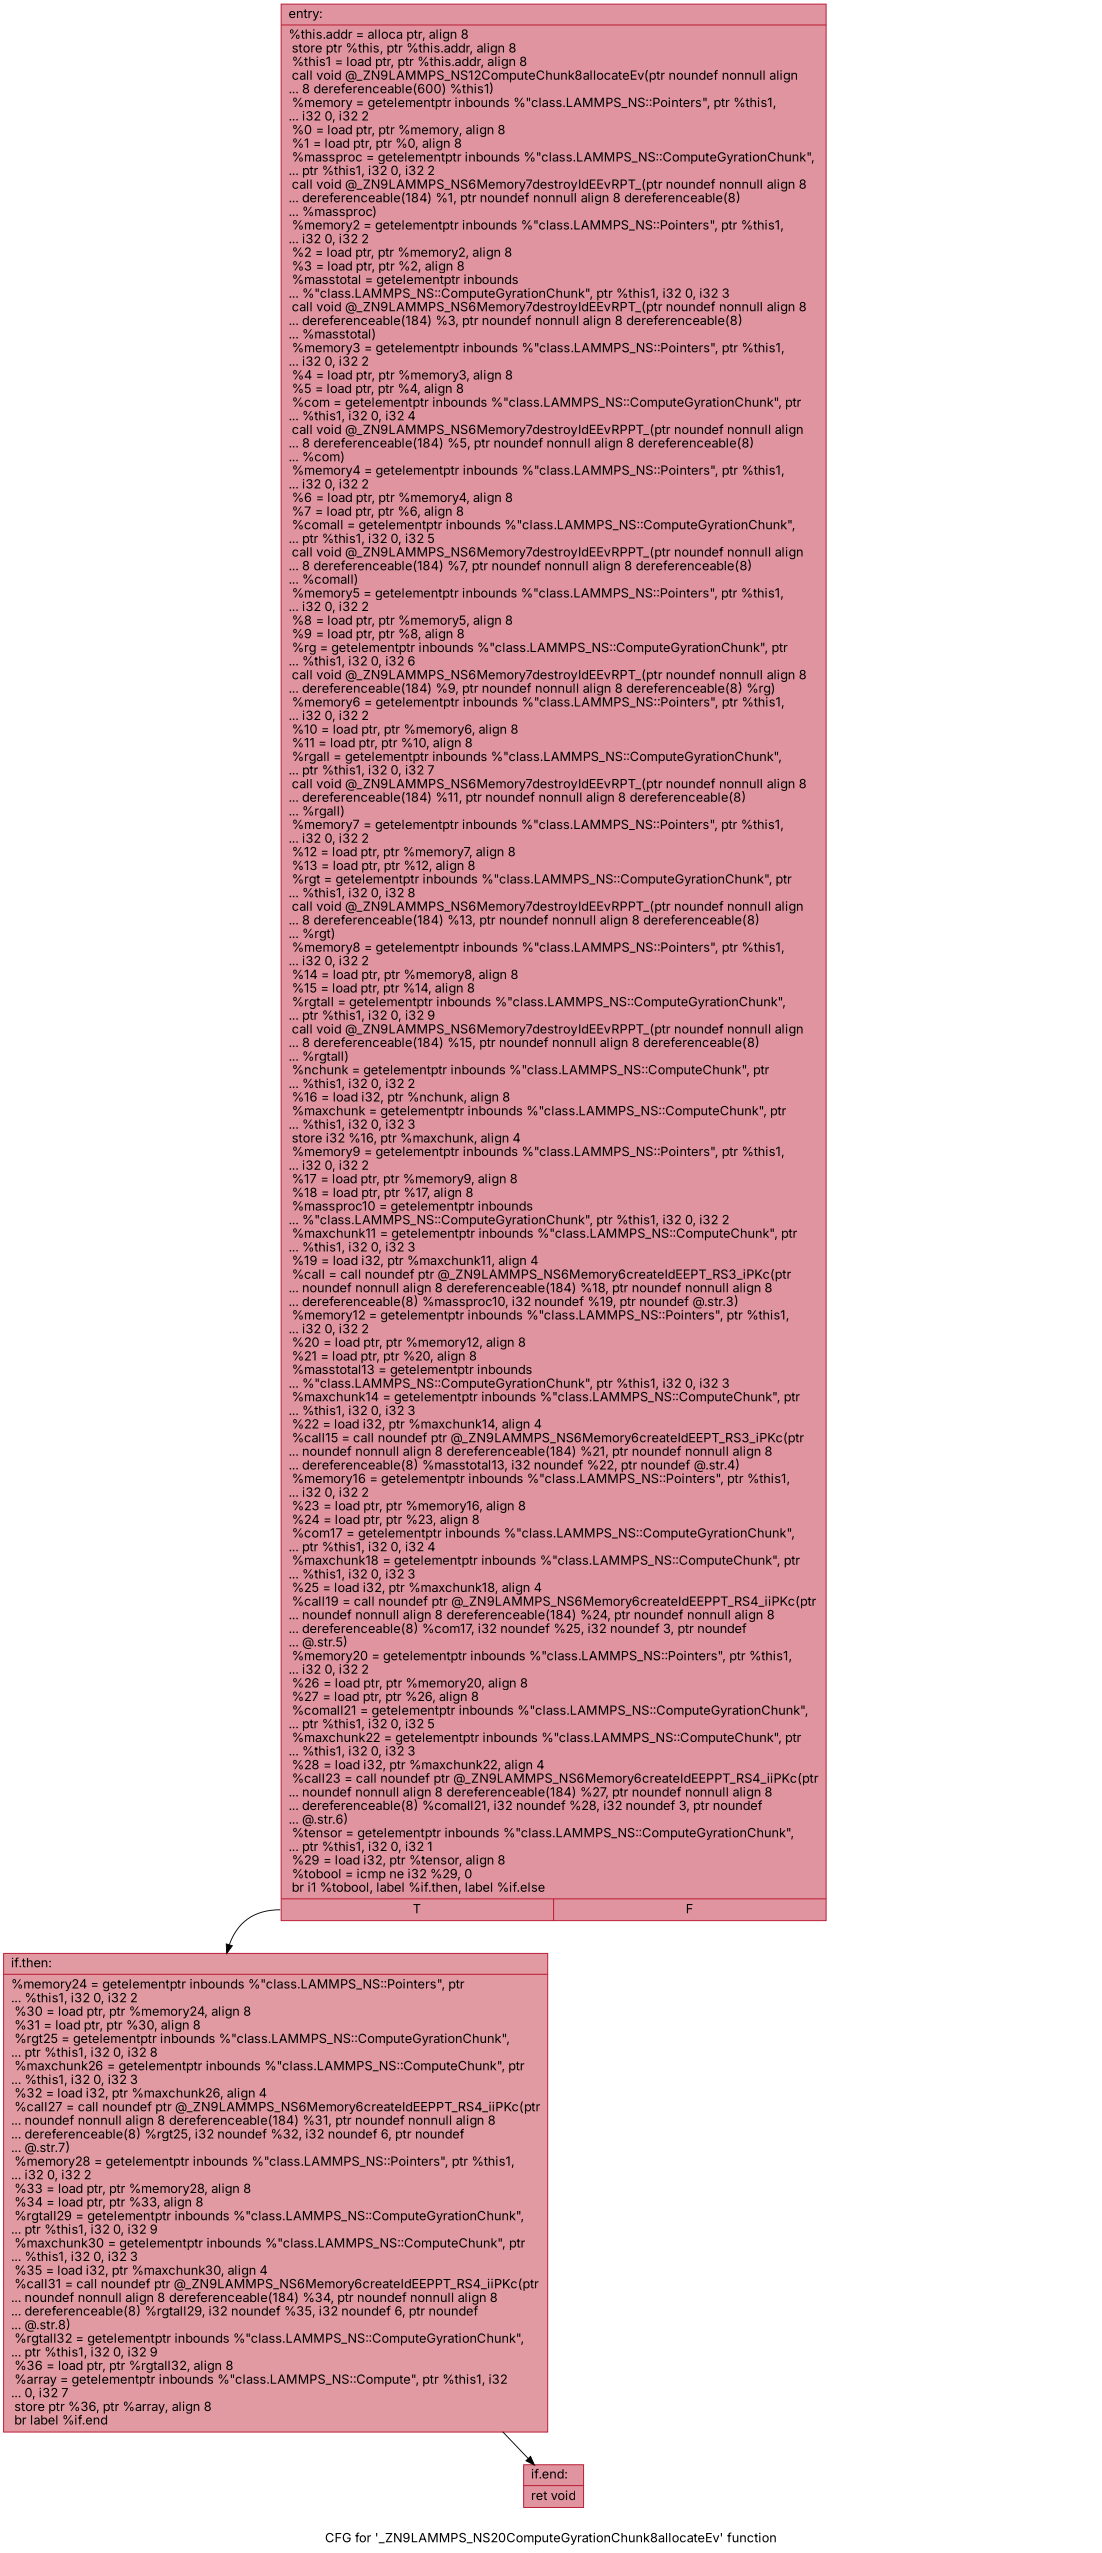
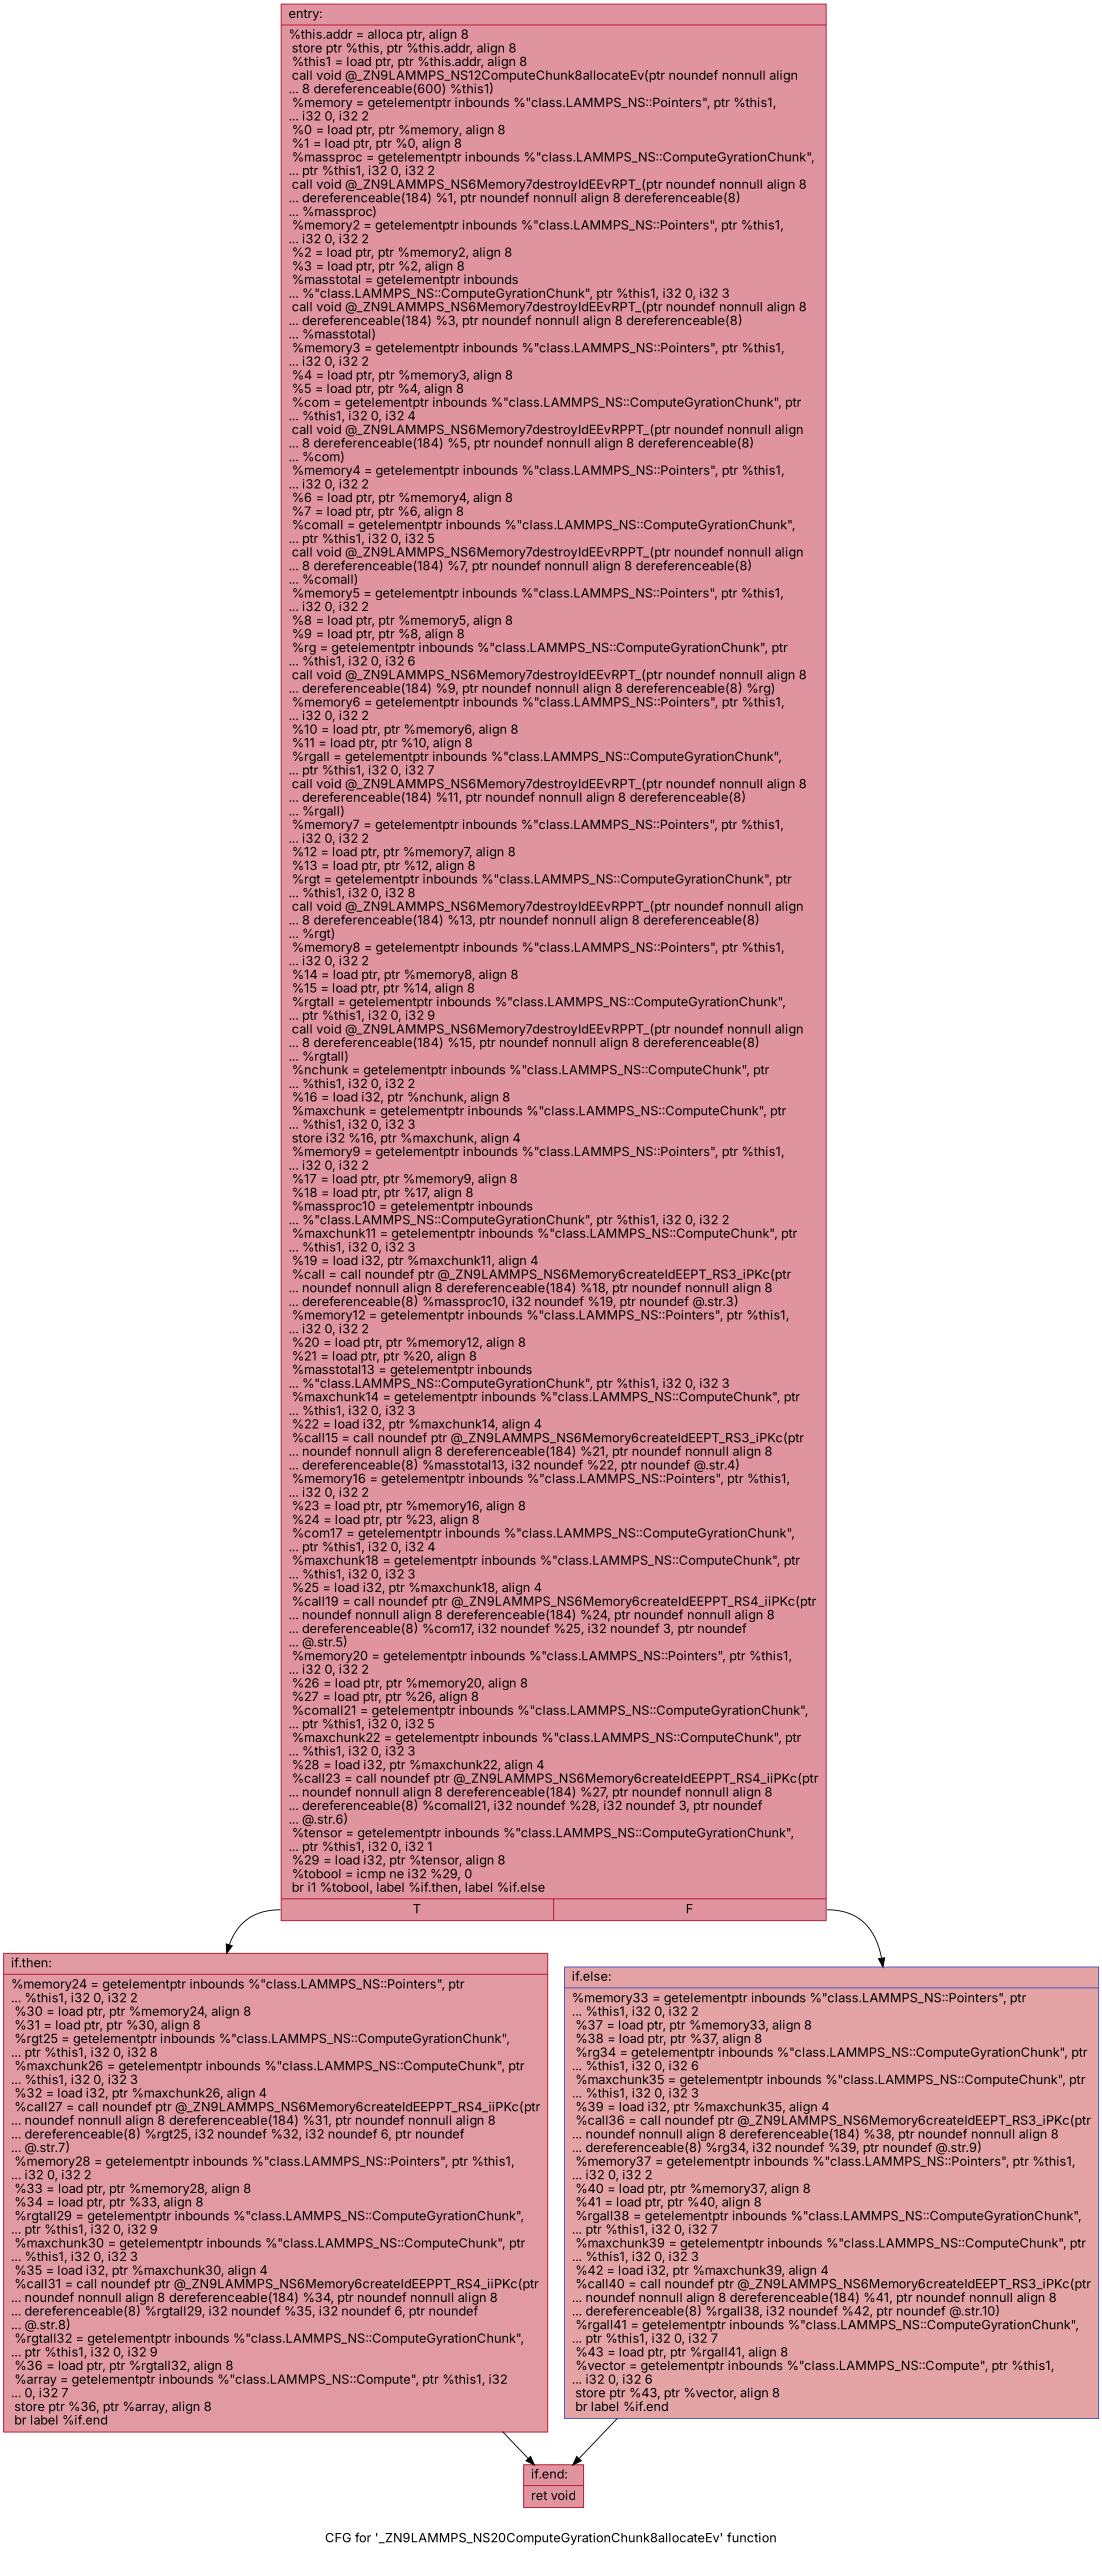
node "if.else:": added
